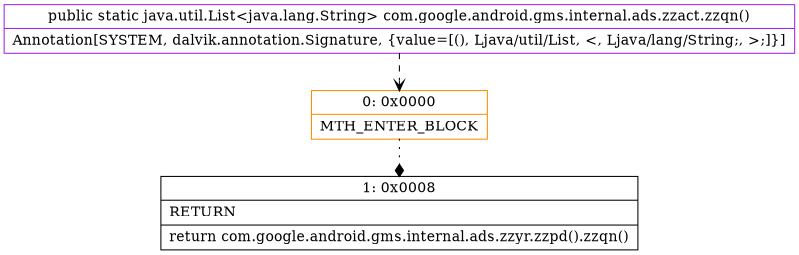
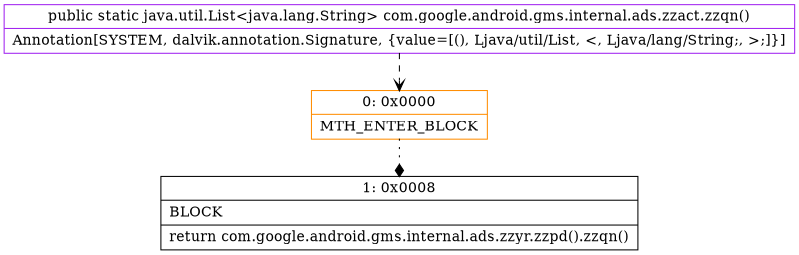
node "1: 0x0008": text "RETURN" -> "BLOCK"
